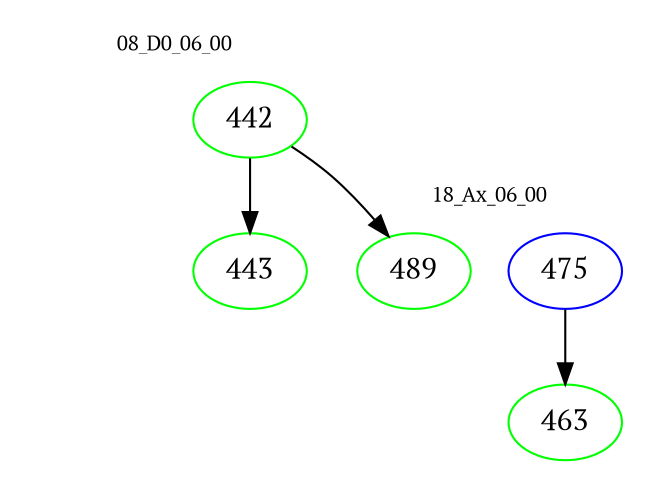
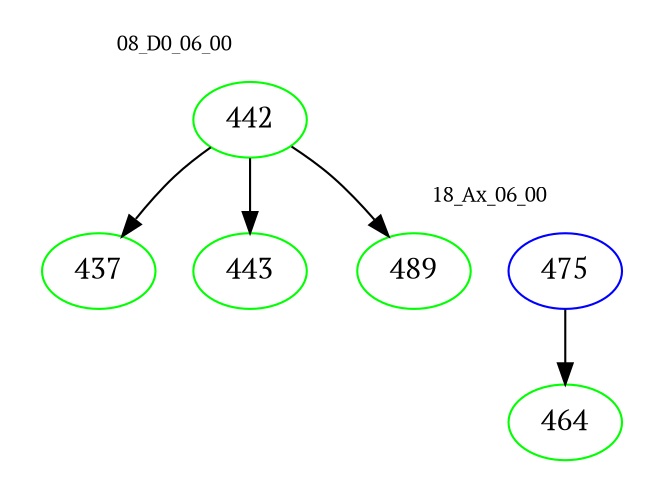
node "437": added
node "463": label "463" -> "464"
